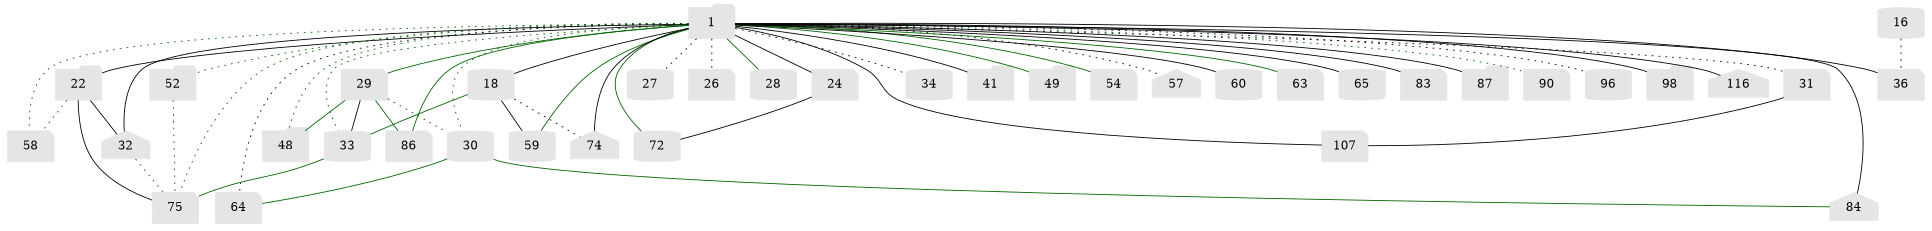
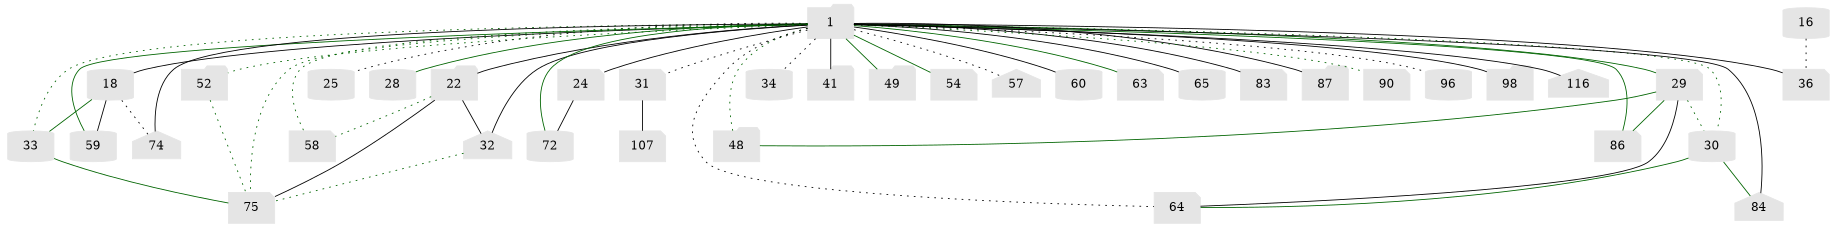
node "27": label "27" -> "25"
node "26": removed
edge "29" -- "33": now "29" -- "64"
edge "1" -- "107": removed
